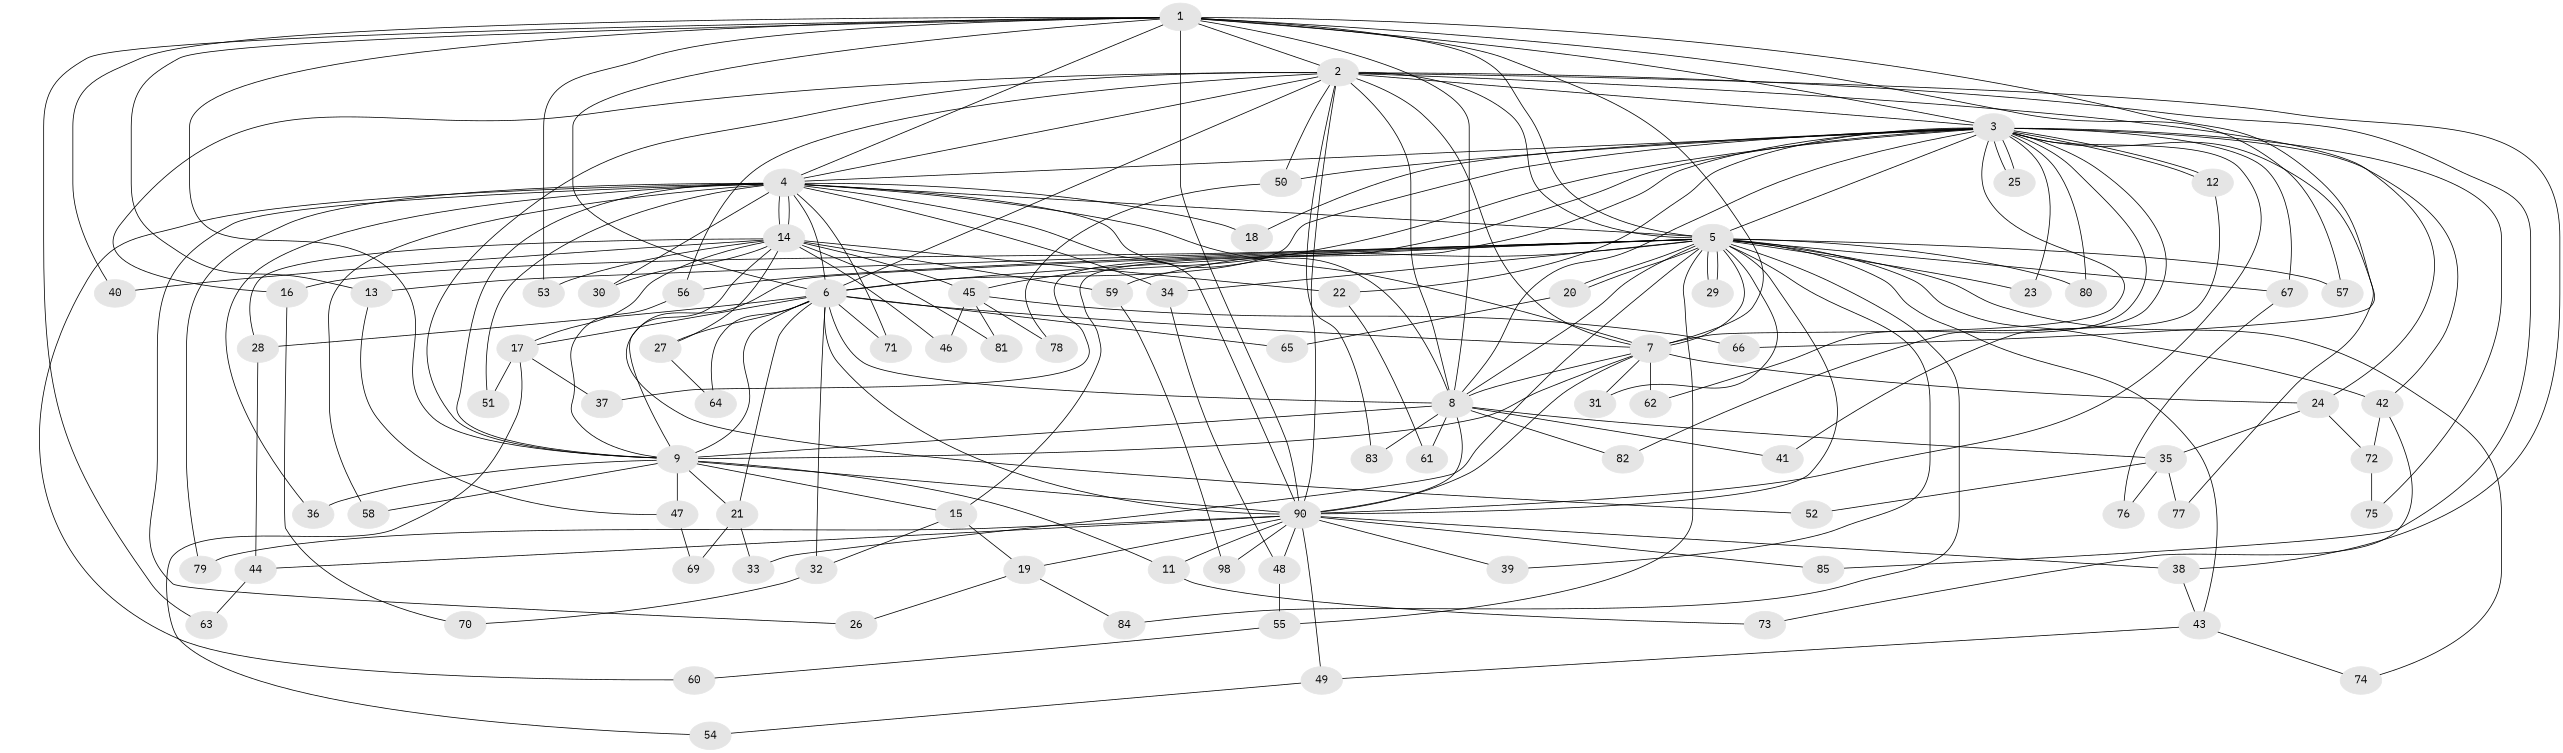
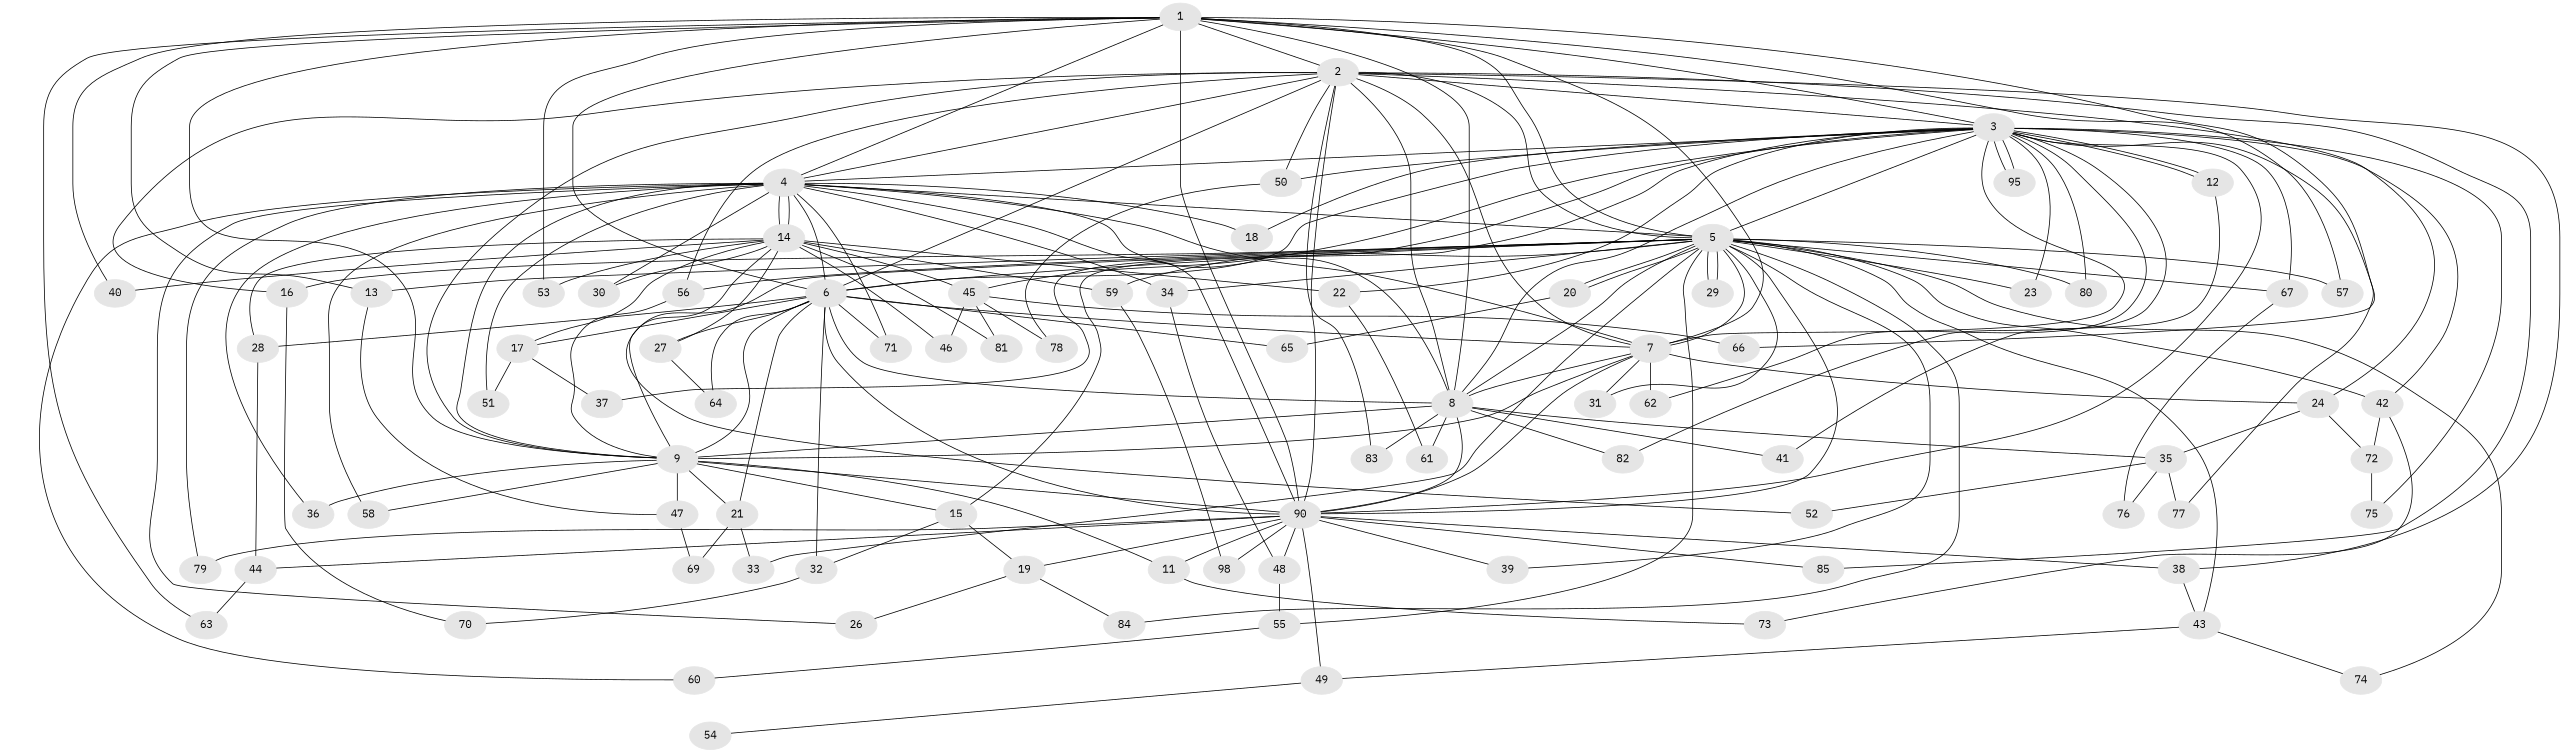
node "25": label "25" -> "95"
edge "17" -- "54": removed
